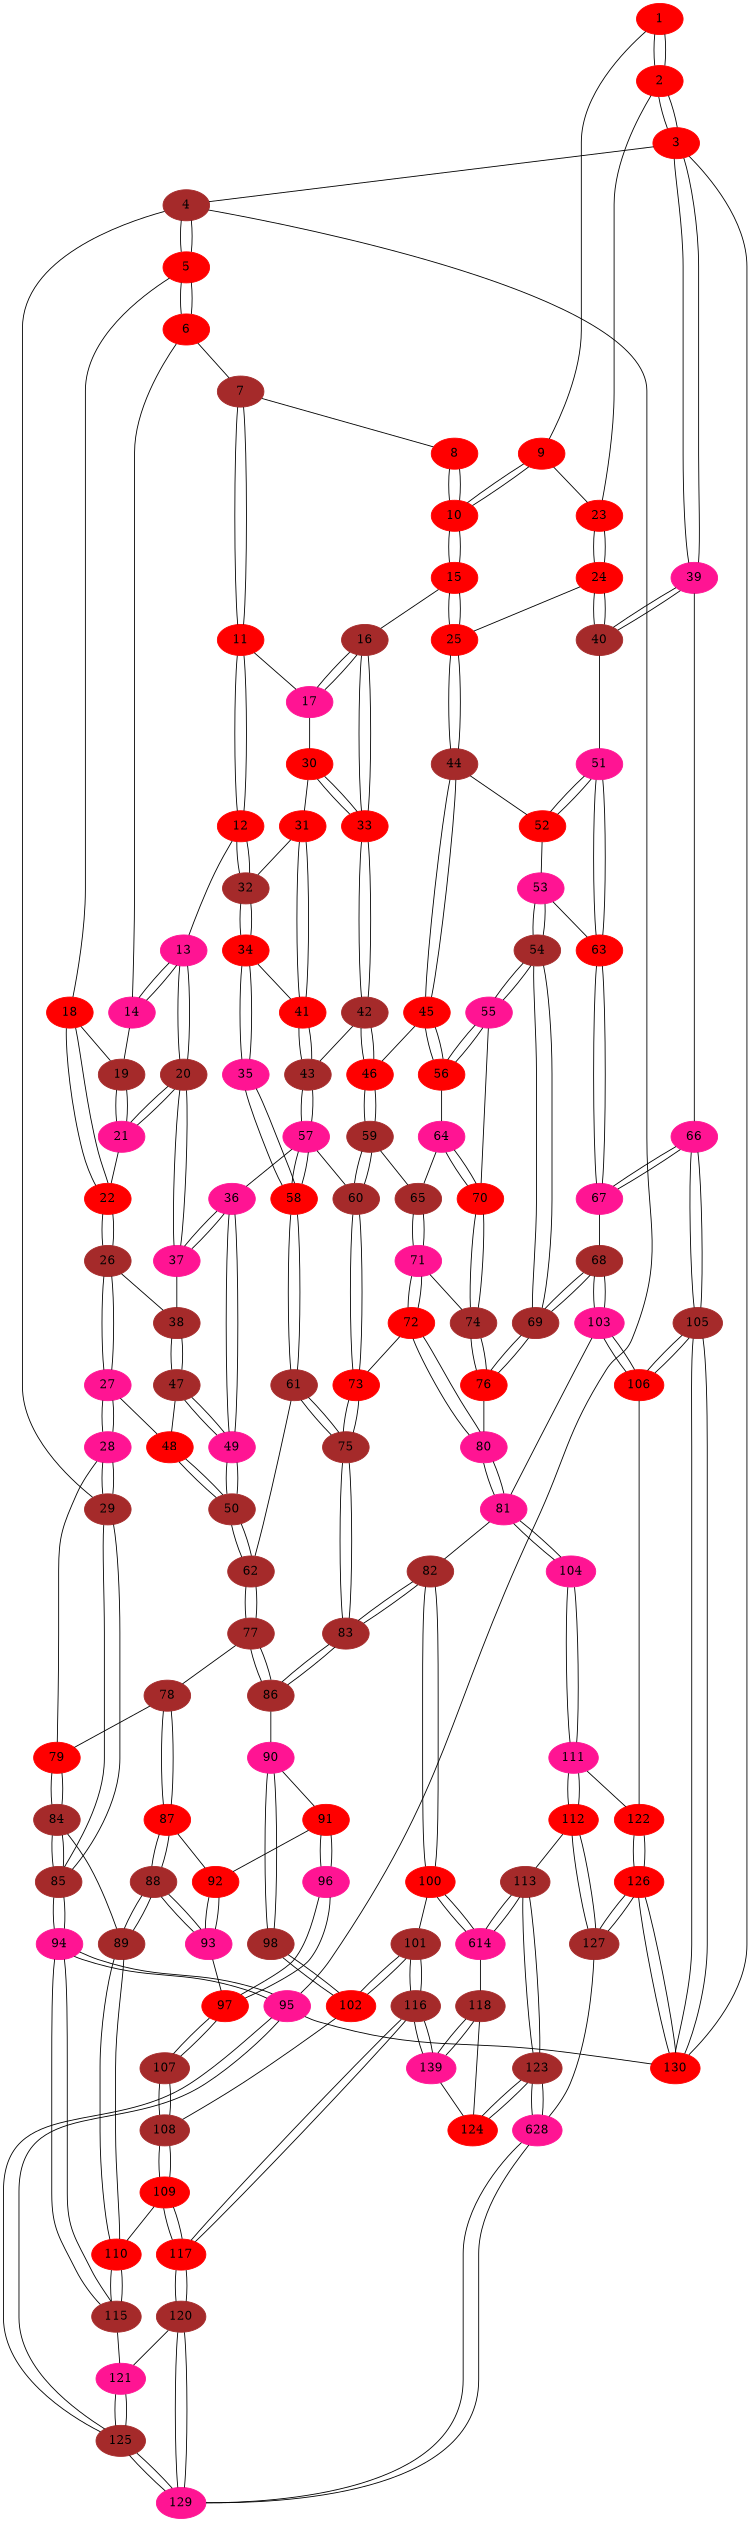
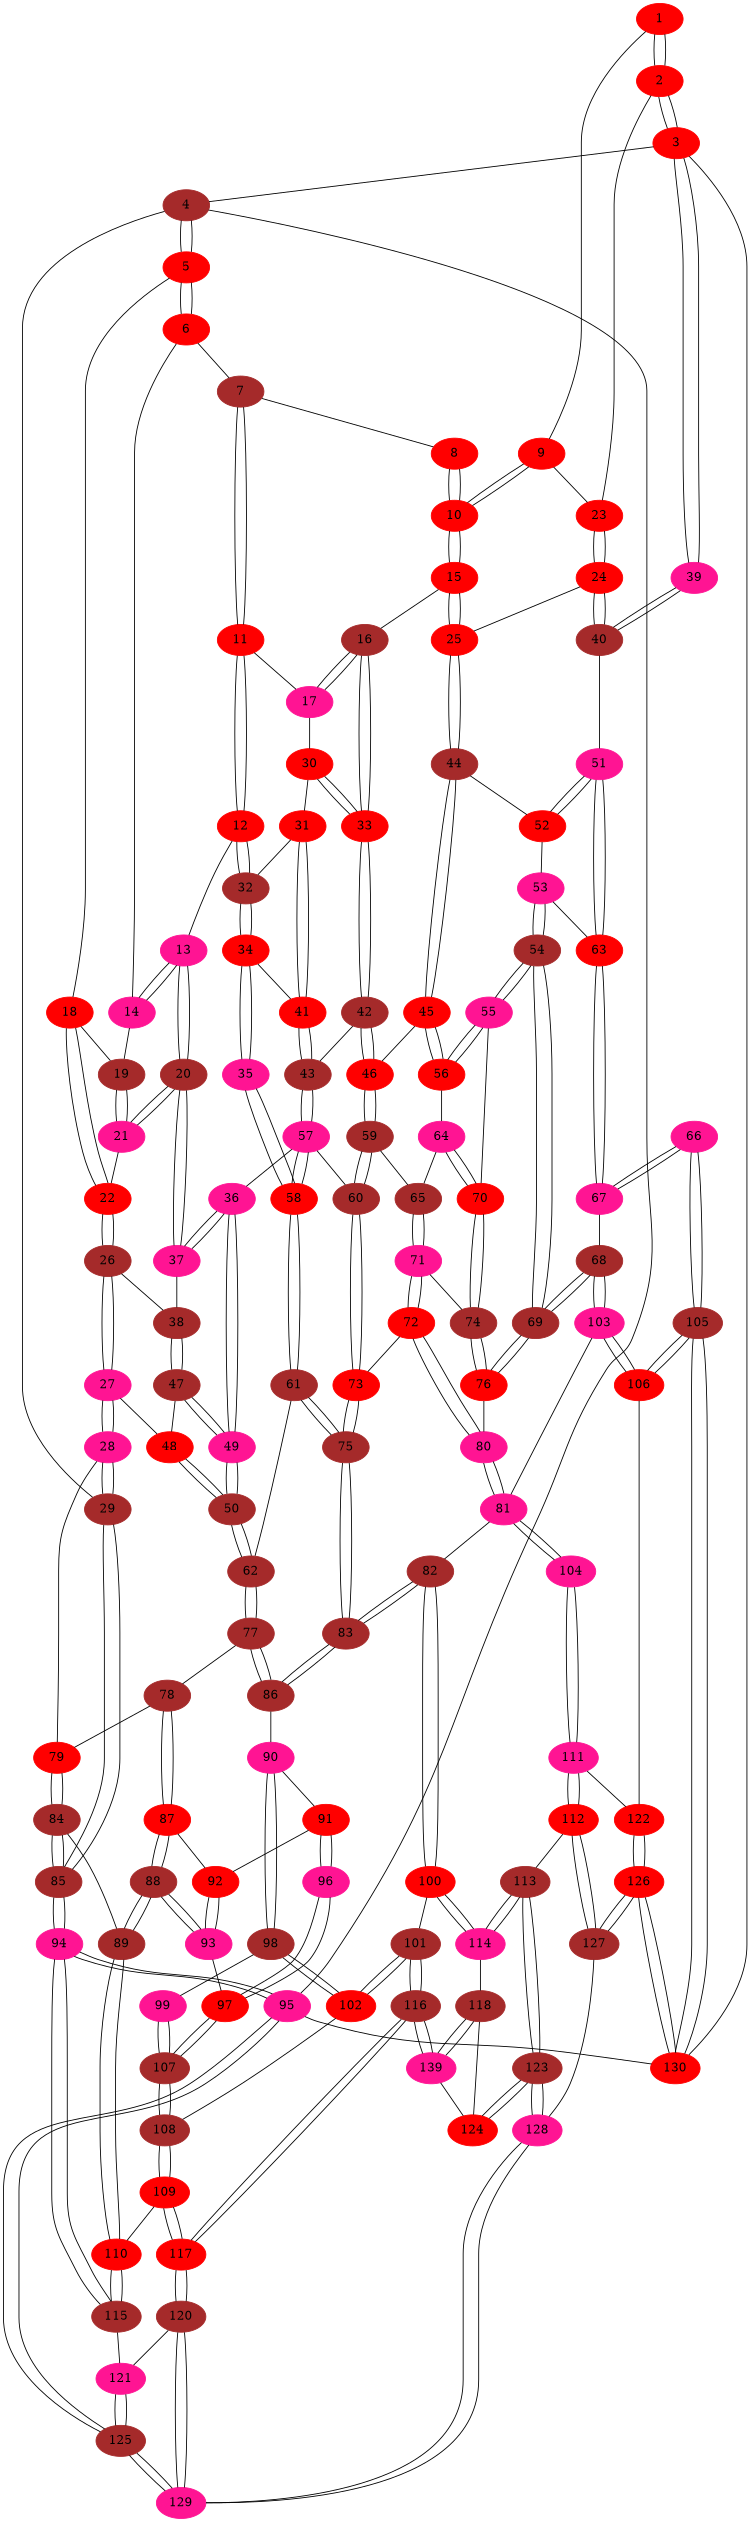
edge "39" -- "66": removed
node "614": label "614" -> "114"
node "99": added
node "628": label "628" -> "128"
